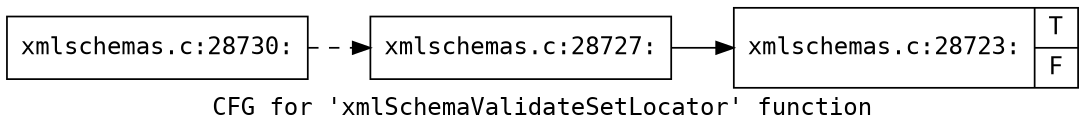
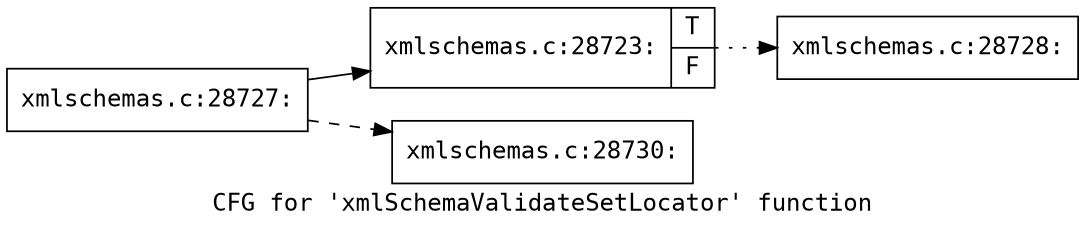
edge "xmlschemas.c:28730:" -> "xmlschemas.c:28727:": reversed
node "xmlschemas.c:28728:": added
